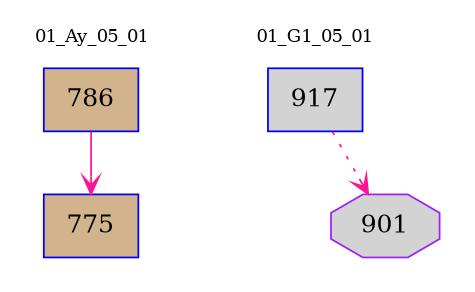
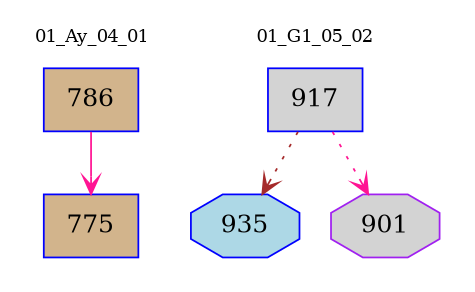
cluster "01_Ay_05_01": label "01_Ay_05_01" -> "01_Ay_04_01"
cluster "01_G1_05_01": label "01_G1_05_01" -> "01_G1_05_02"
node "935": added
